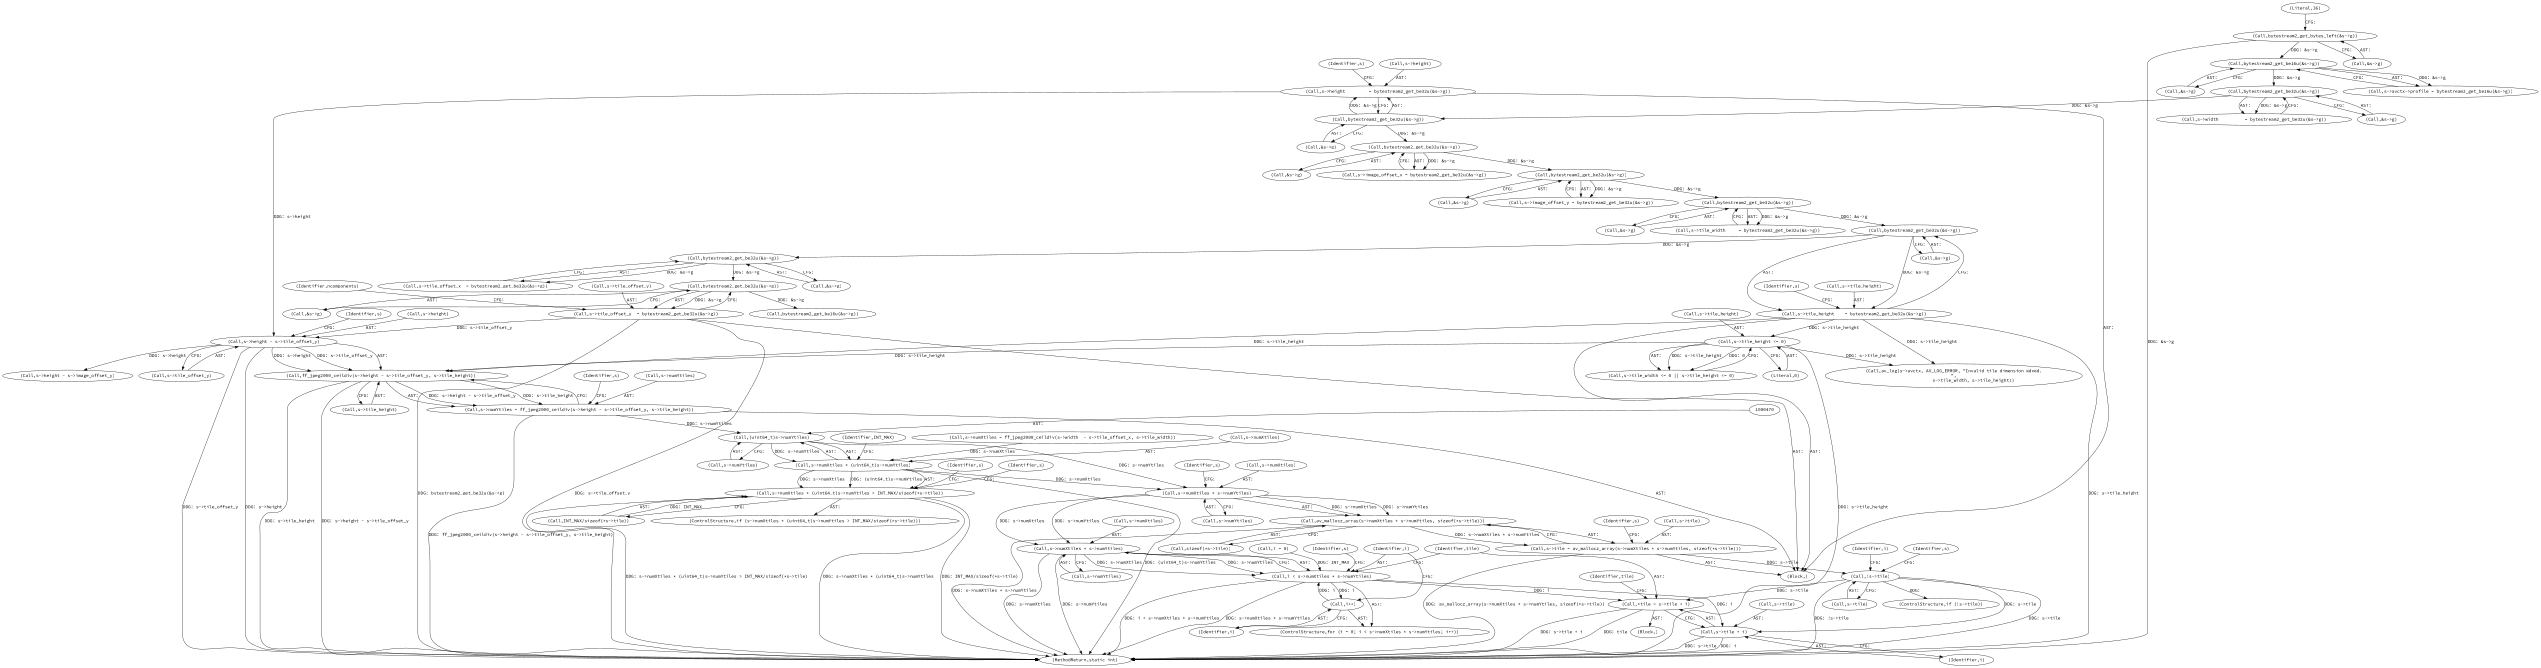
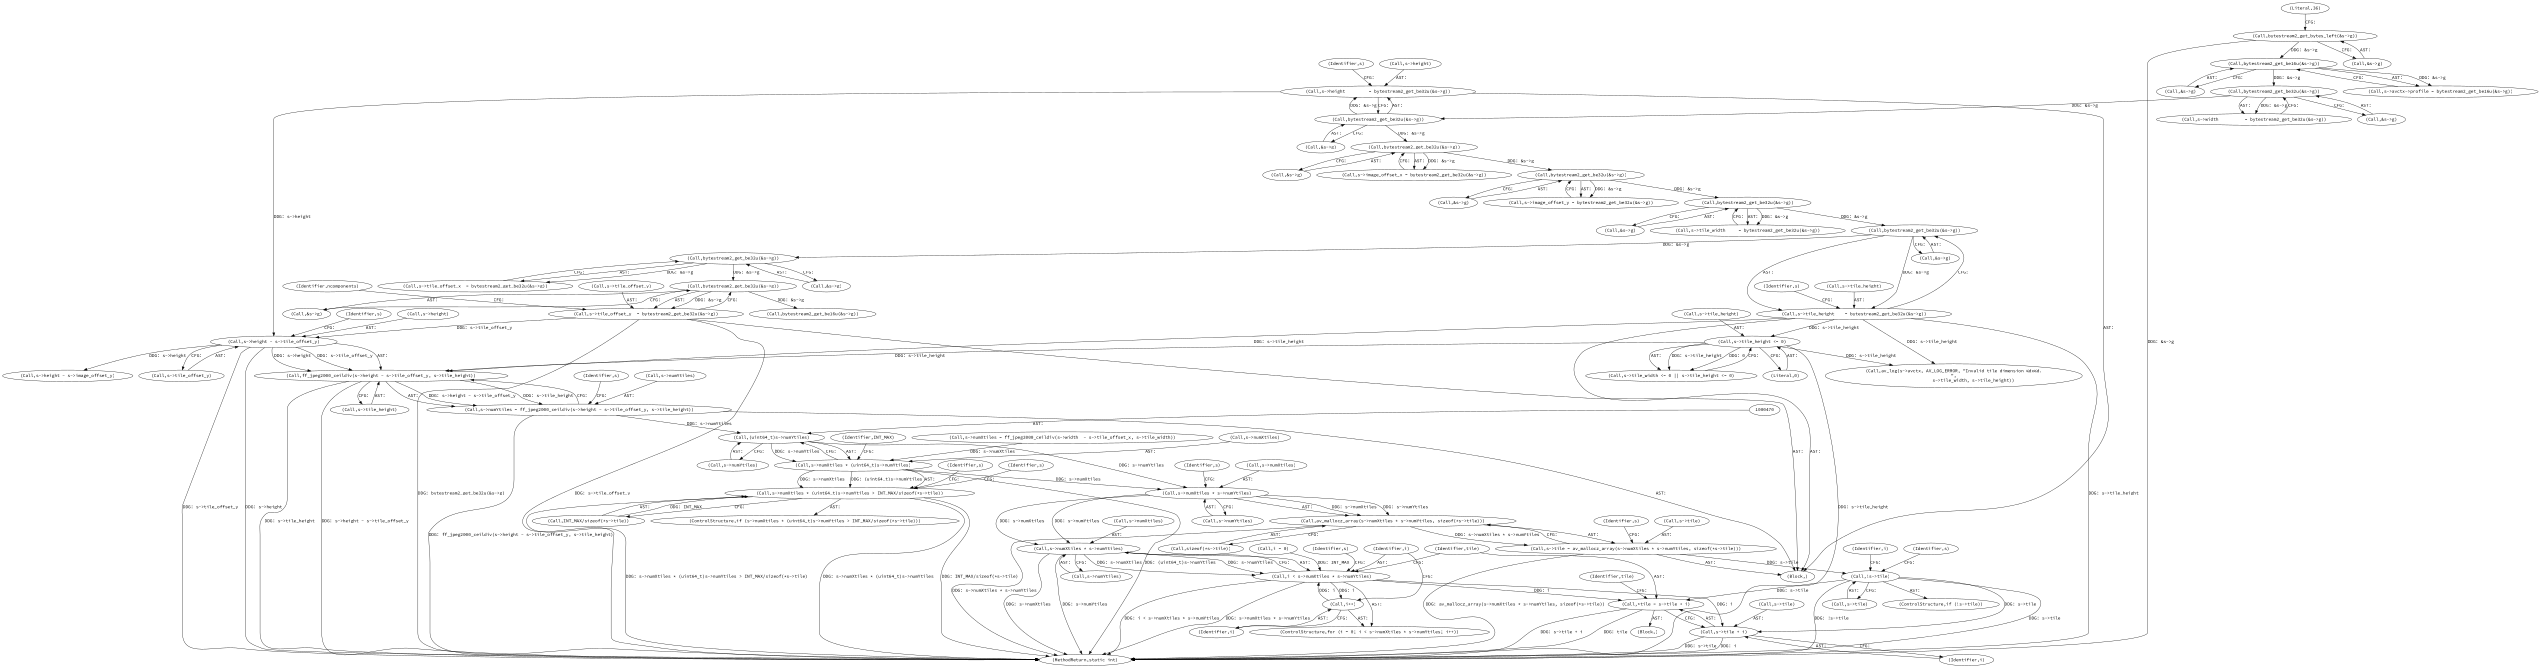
edge "(Call,s->numXtiles * (uint64_t)s->numYtiles)" -> "(Call,(uint64_t)s->numYtiles)": label "AST: " -> "CFG: "
edge "(Call,!s->tile)" -> "(ControlStructure,if (!s->tile))": label "DDG: " -> "AST: "
